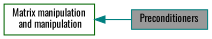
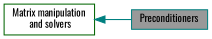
node "Matrix manipulation and manipulation": label "Matrix manipulation and manipulation" -> "Matrix manipulation and solvers"
